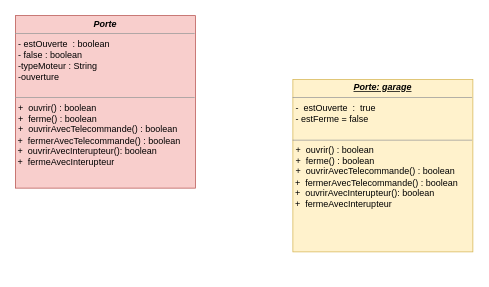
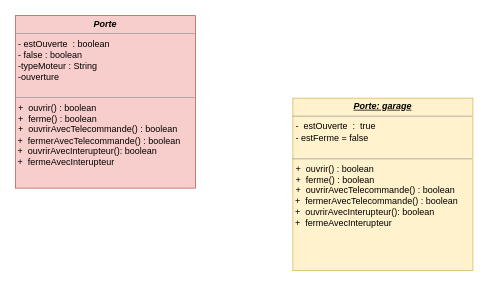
node "Porte: garage - estOuverte : true - estFerme = false + ouvrir() : boolean + ferme() : boolean + ouvrirAvecTelecommande() : boolean + fermerAvecTelecommande() : boolean + ouvrirAvecInterupteur(): boolean + fermeAvecInterupteur": moved (383, 165) -> (383, 184)
